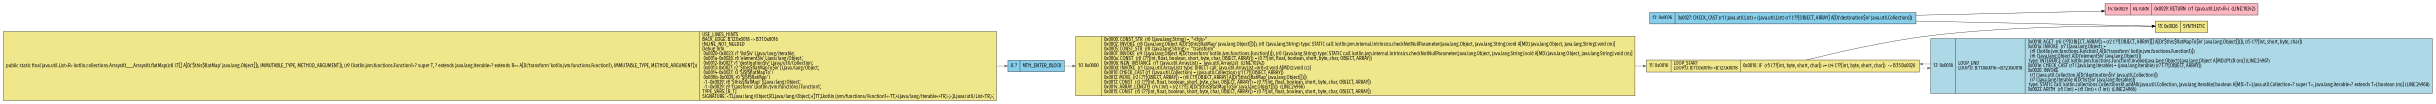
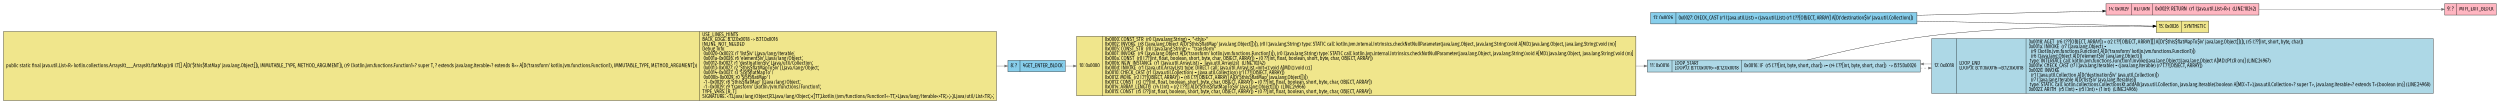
node "9: ?": added
node "8: ?": text "MTH_ENTER_BLOCK" -> "AGET_ENTER_BLOCK"
node "11: 0x0016": fillcolor khaki -> lightblue
